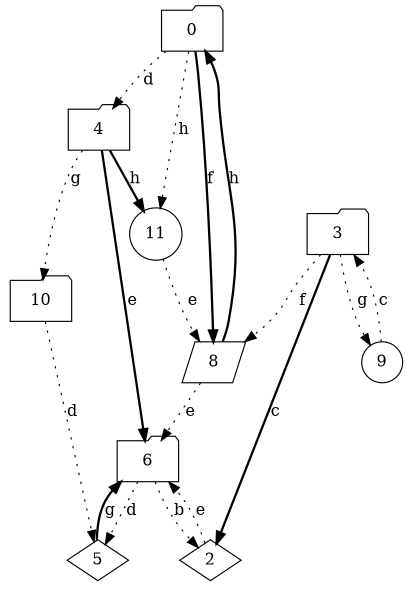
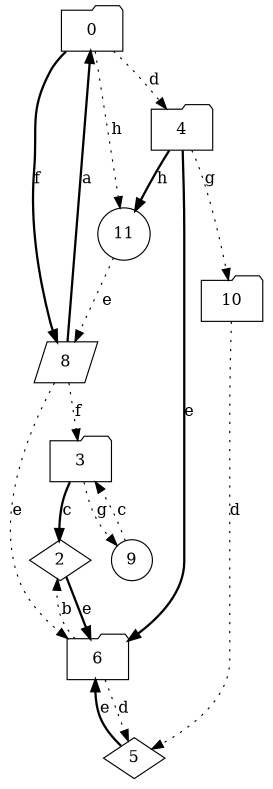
edge "8" -> "0": label "h" -> "a"
edge "3" -> "8": reversed
edge "5" -> "6": label "g" -> "e"
edge "2" -> "6": style dotted -> bold
